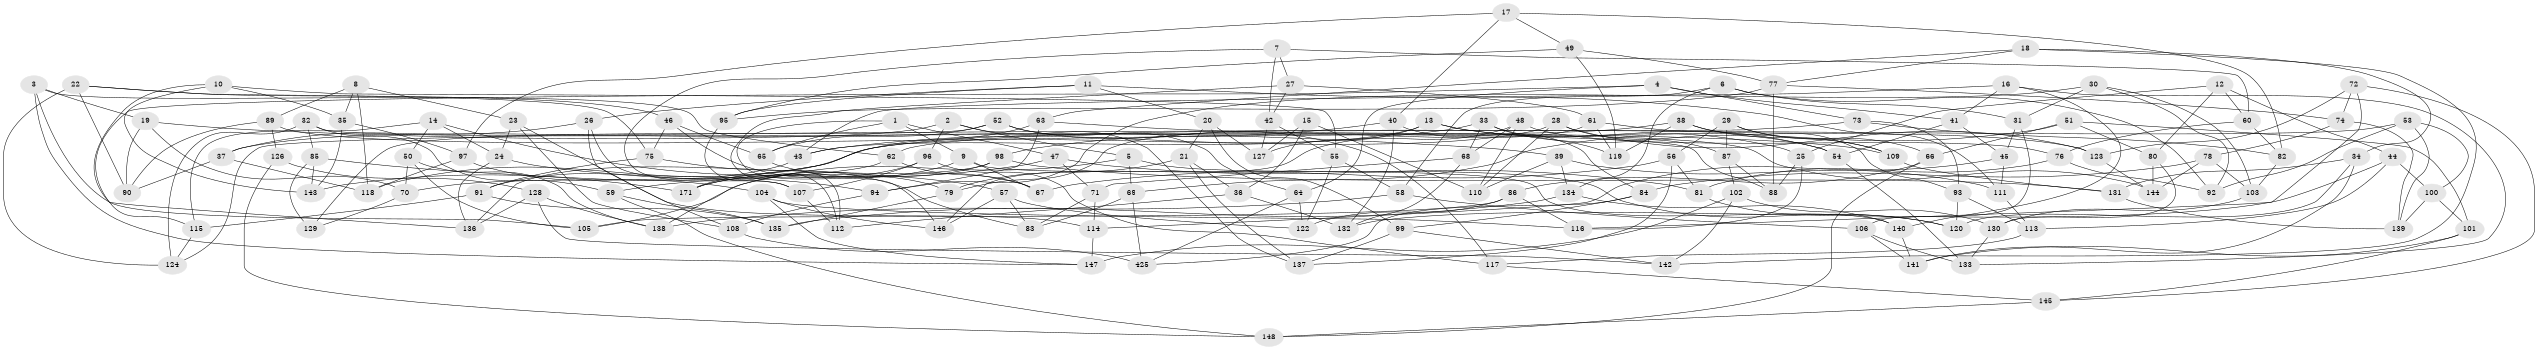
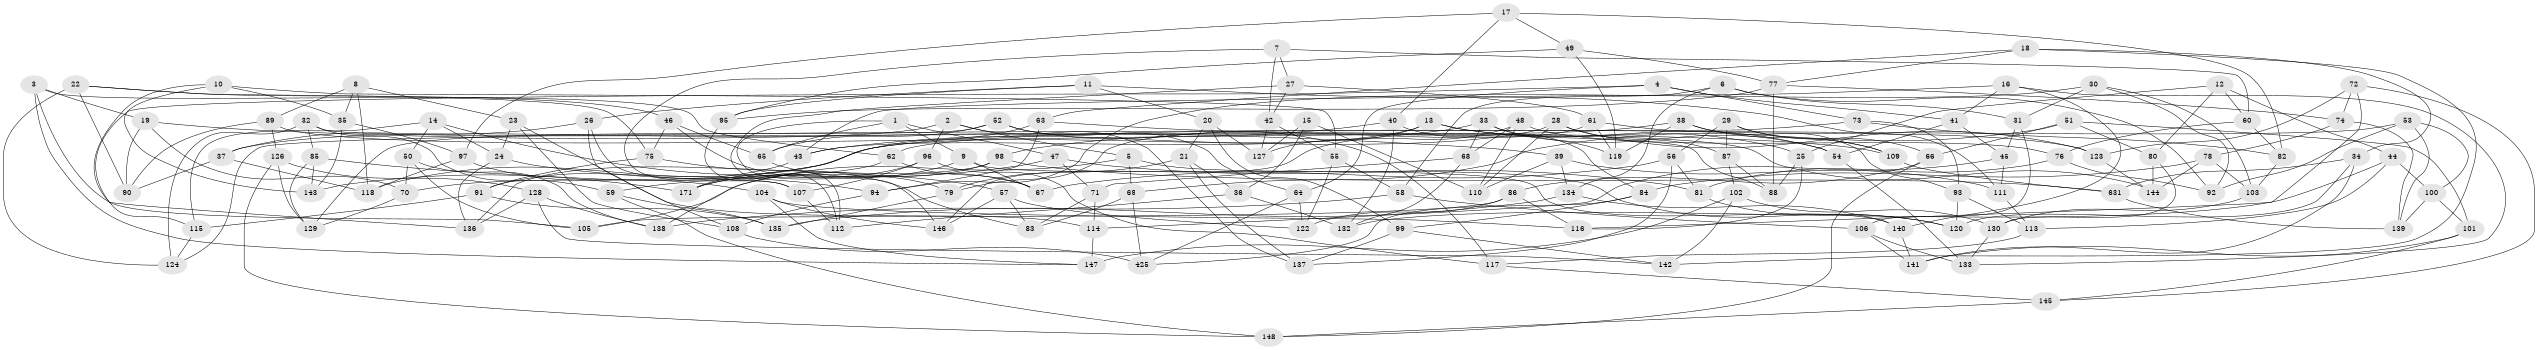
node "131": label "131" -> "631"
edge "126" -- "129": added
